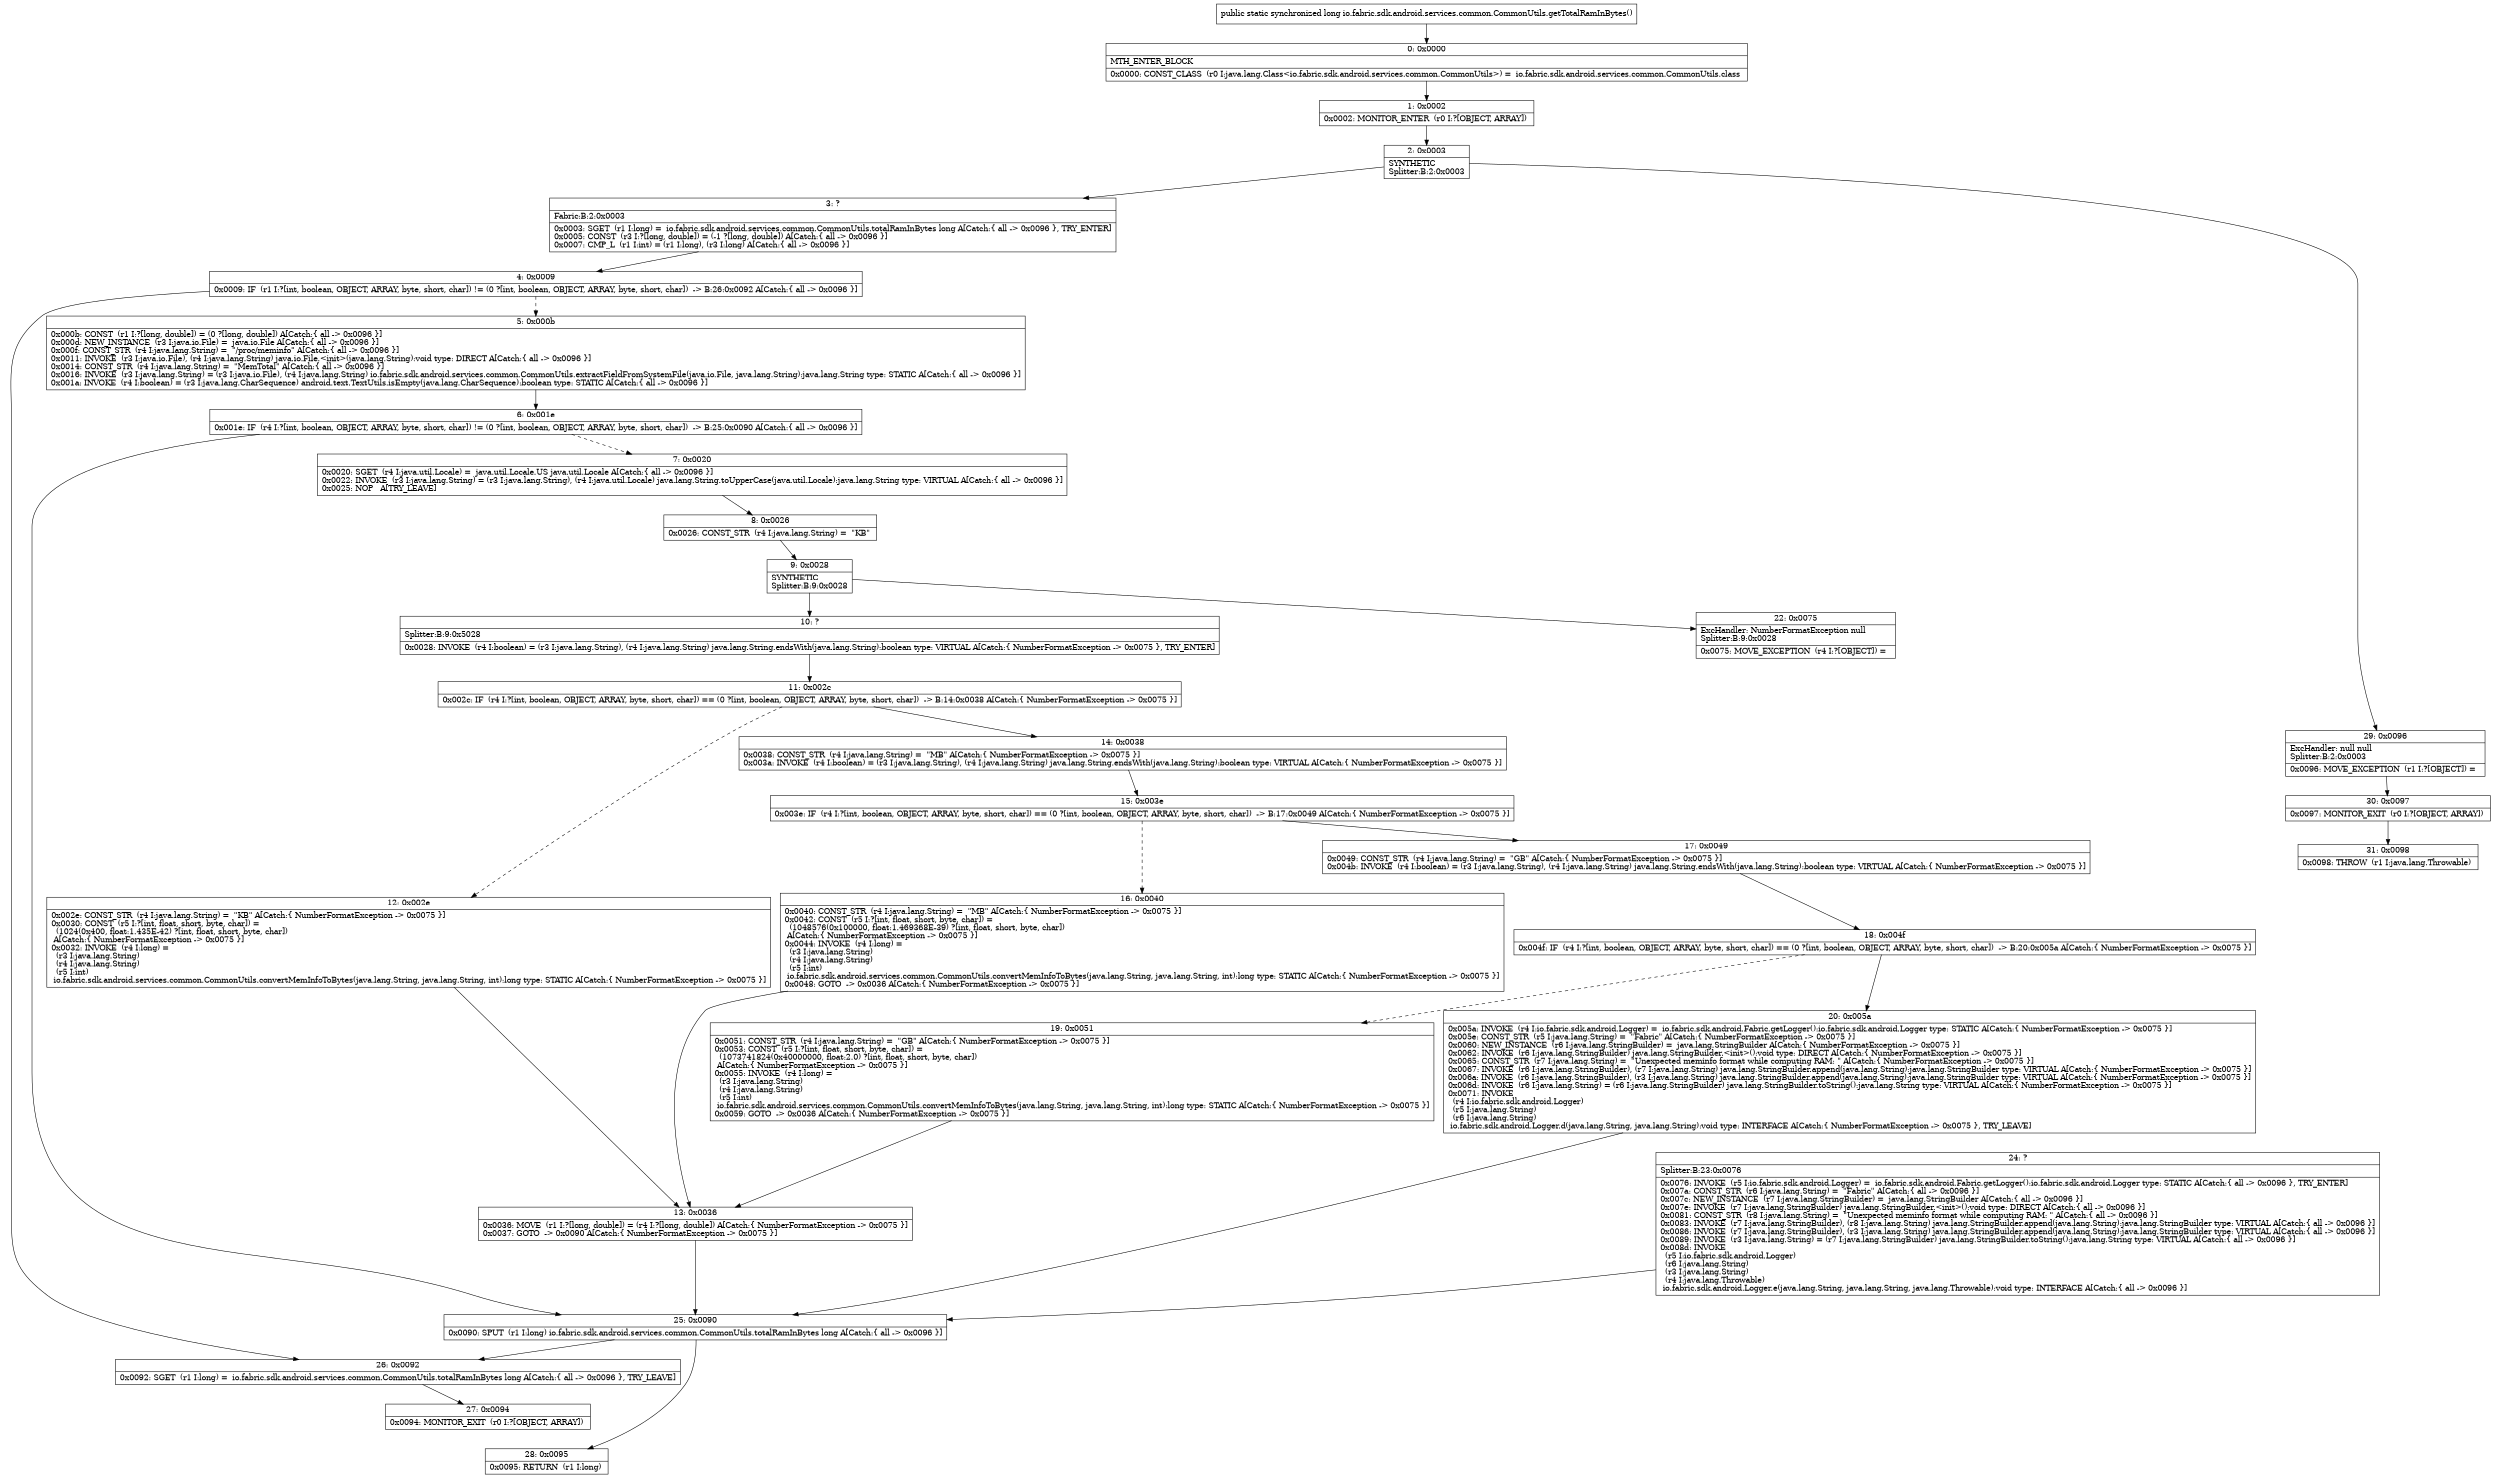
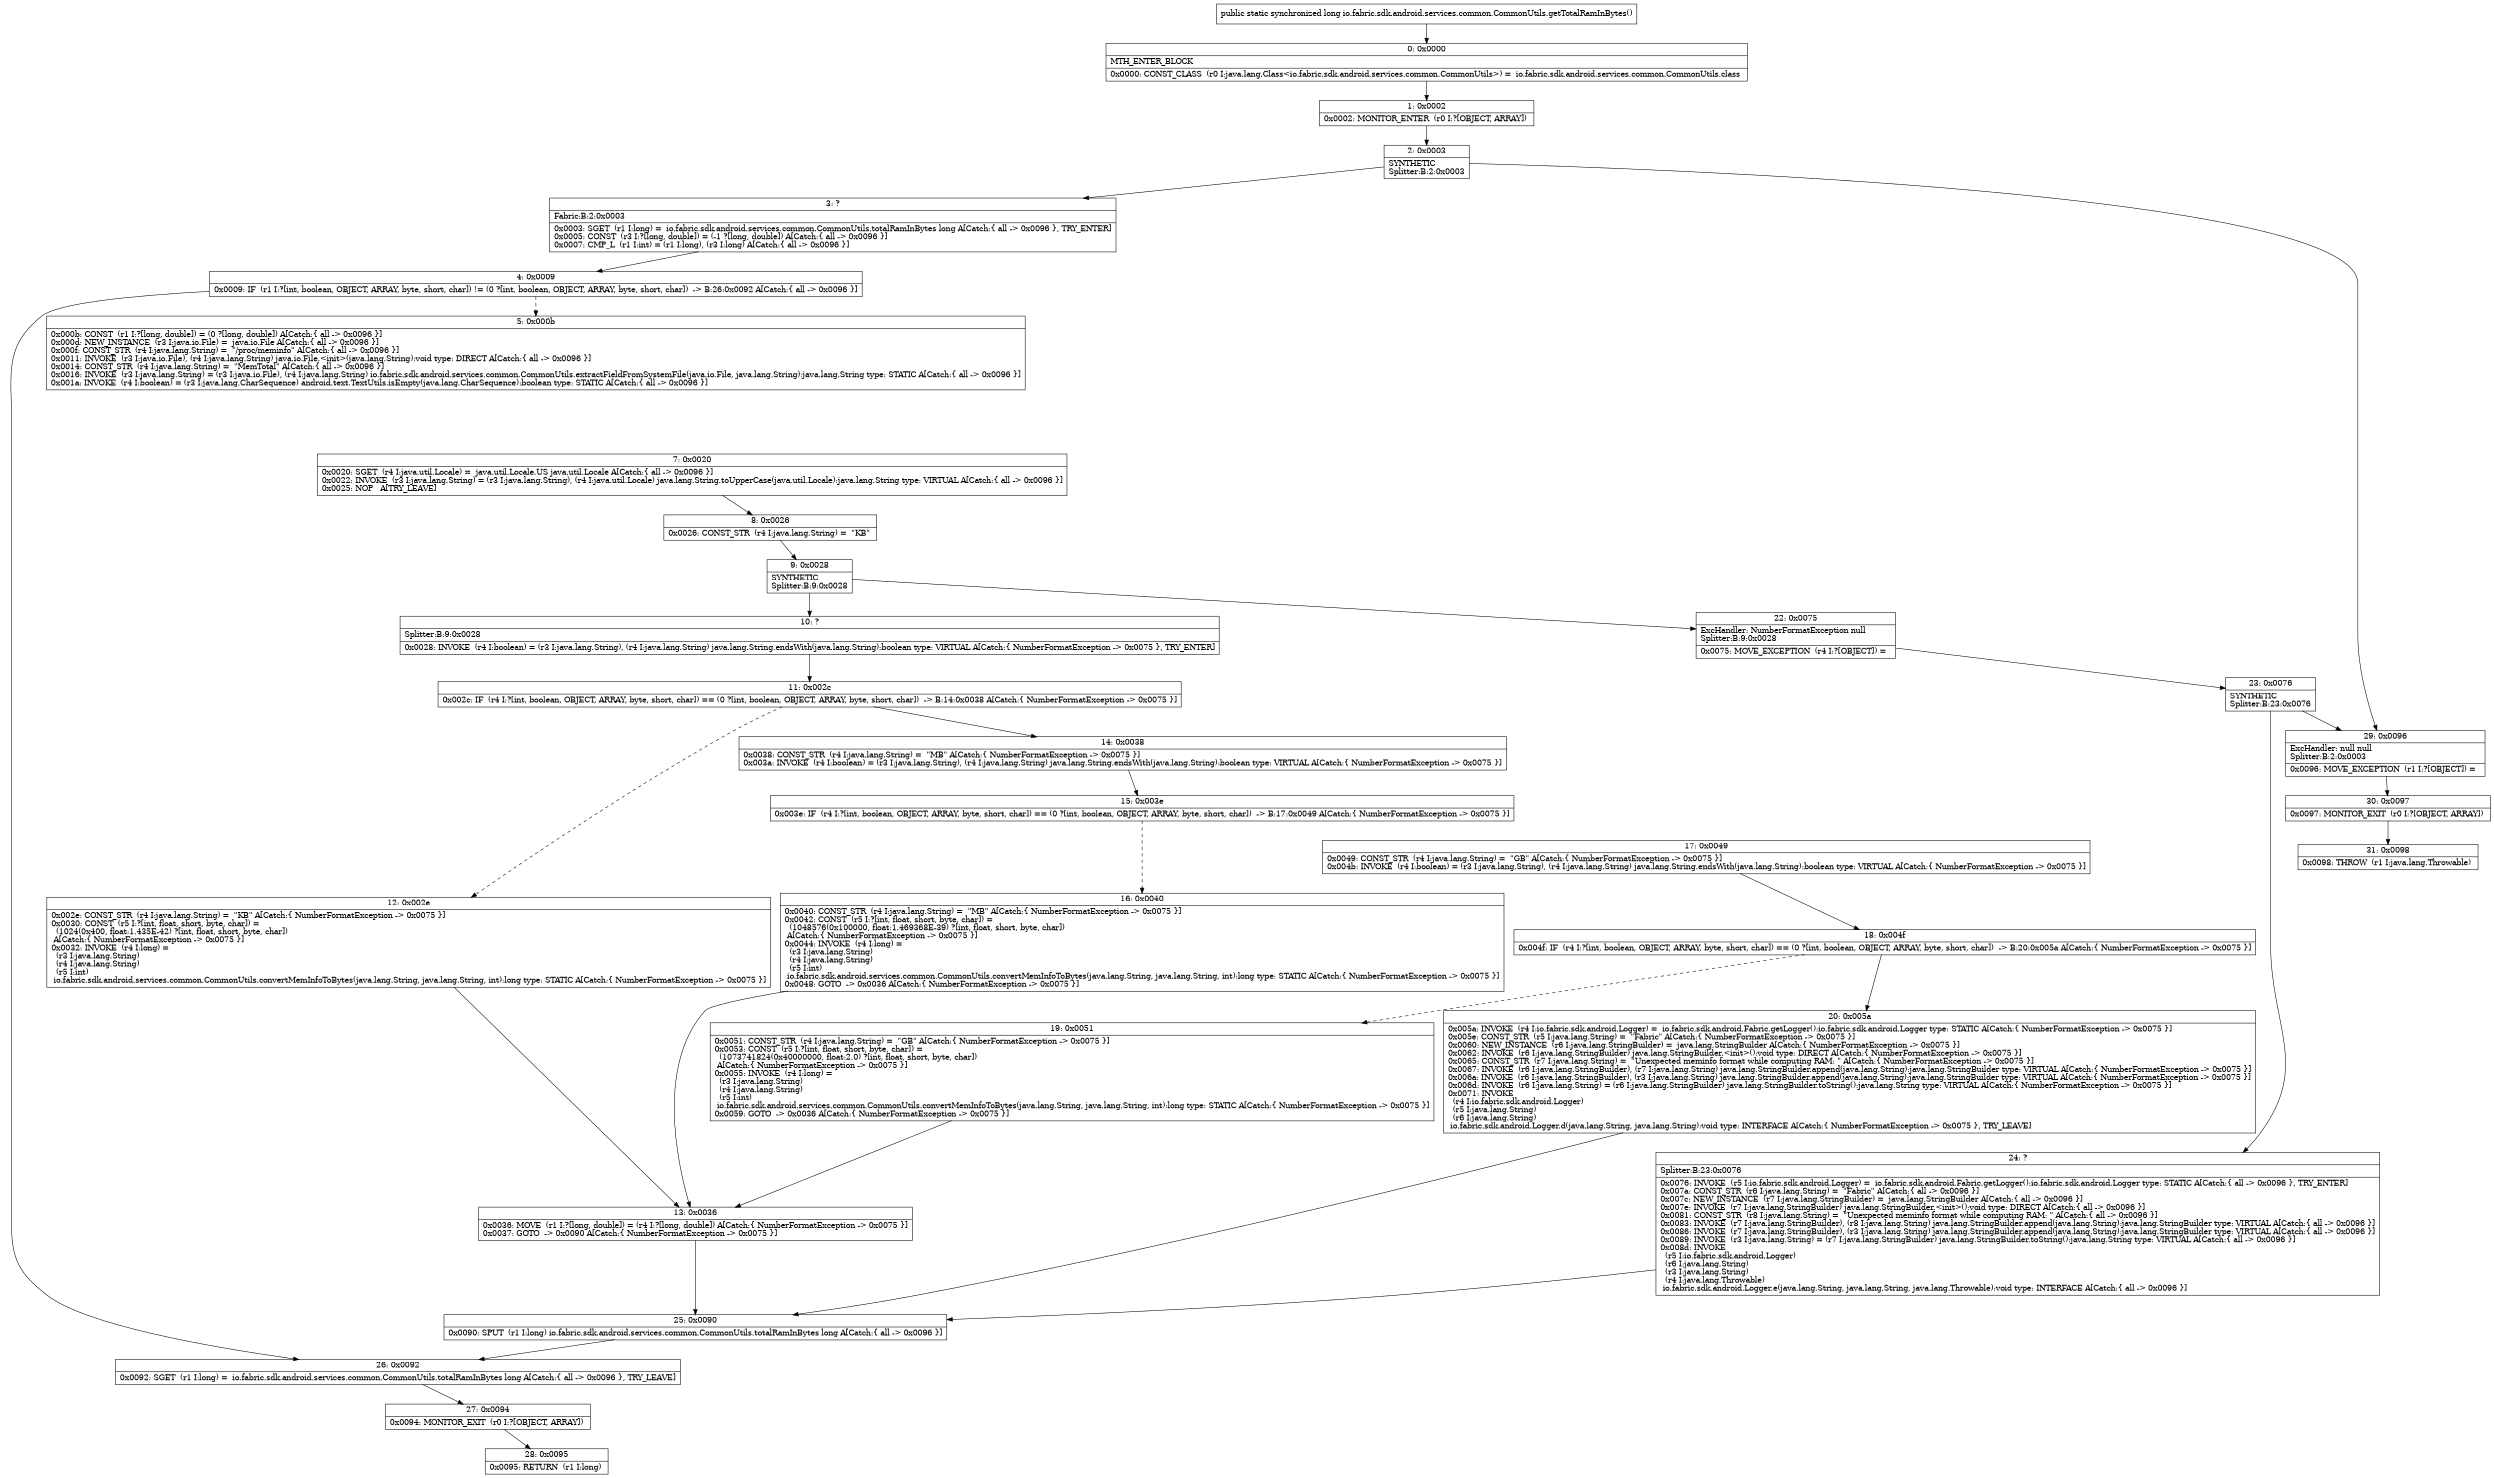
node "6: 0x001e": removed
node "10: ?": text "Splitter:B:9:0x5028" -> "Splitter:B:9:0x0028"
node "23: 0x0076": added
edge "15: 0x003e" -> "17: 0x0049": removed
edge "25: 0x0090" -> "28: 0x0095": now "27: 0x0094" -> "28: 0x0095"
